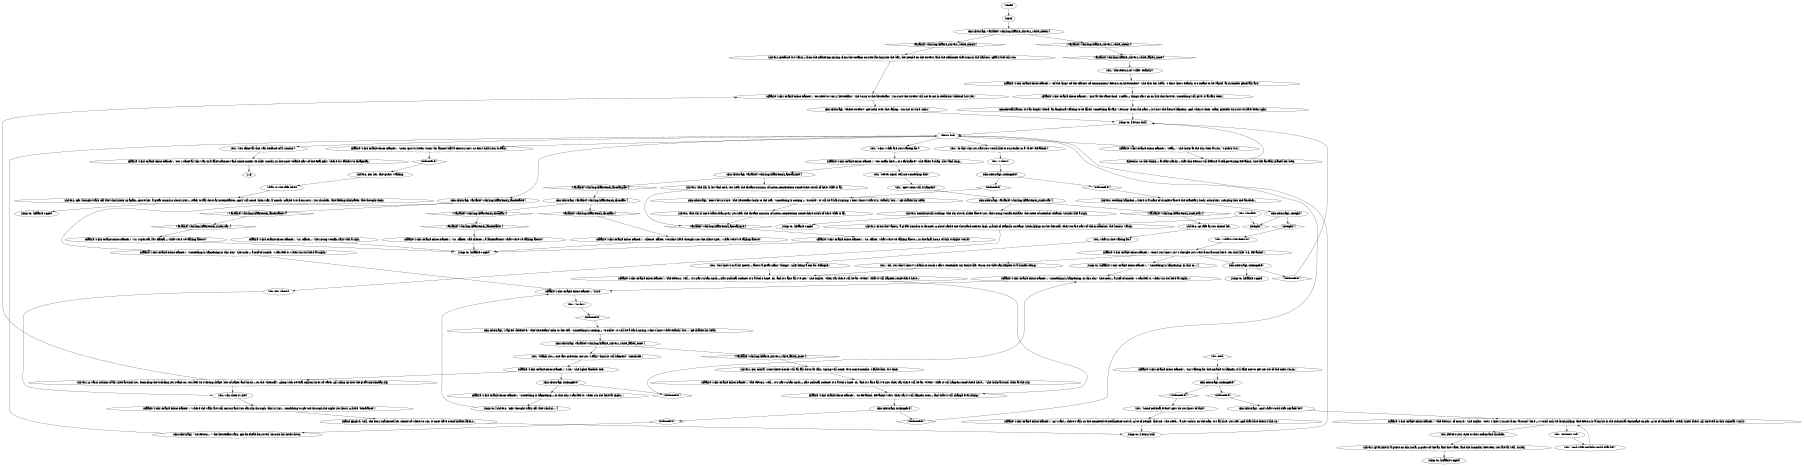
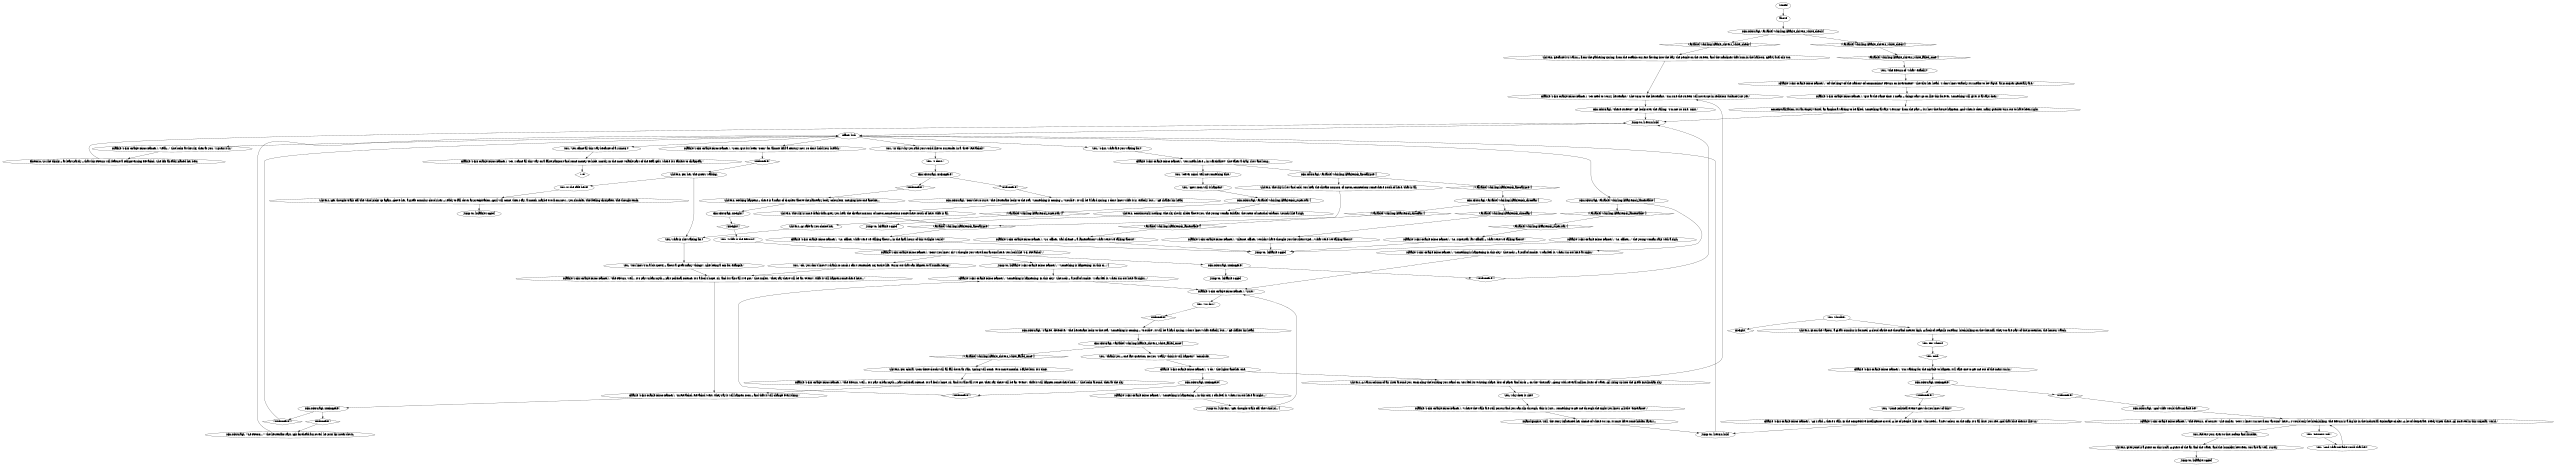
node "input": label "input" -> "above"
node "return hub": label "return hub" -> "officer hub"
node "What: Is she safe here?": label "What: Is she safe here?" -> "You: Is she safe here?"
edge "Shivers: For her. The guest. Waiting." -> "You: What is she waiting for?": added
edge "Kim Kitsuragi: IsNight()" -> "IsNight()": removed
edge "You: For whom?" -> "You: Why does it rise?": now "You: For whom?" -> "You: Nod."
